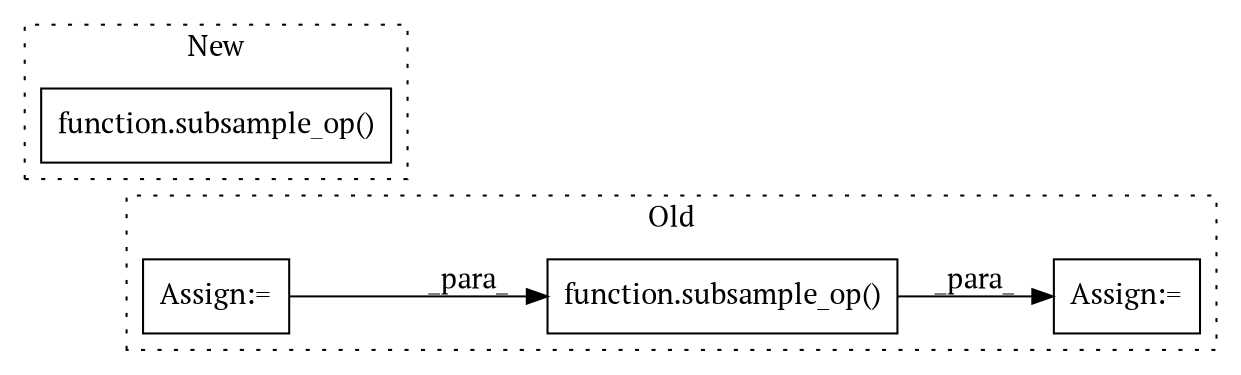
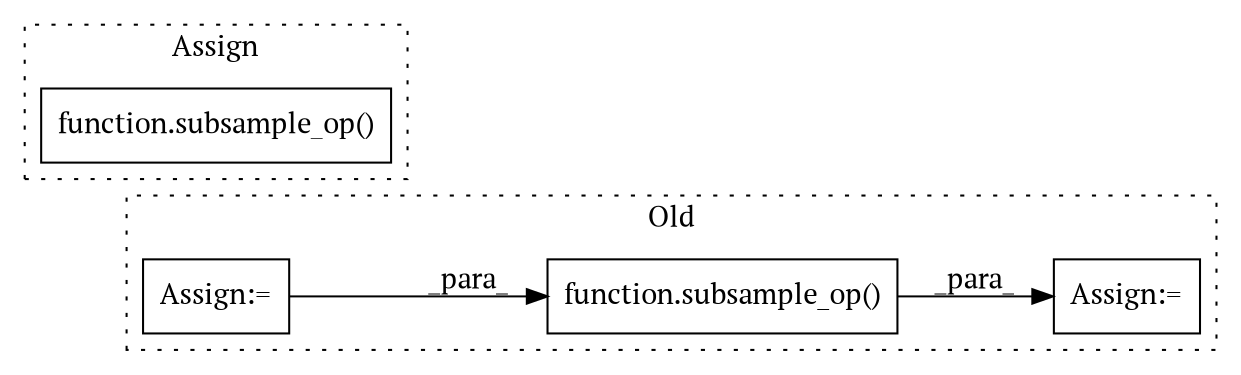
cluster "New": label "New" -> "Assign"
